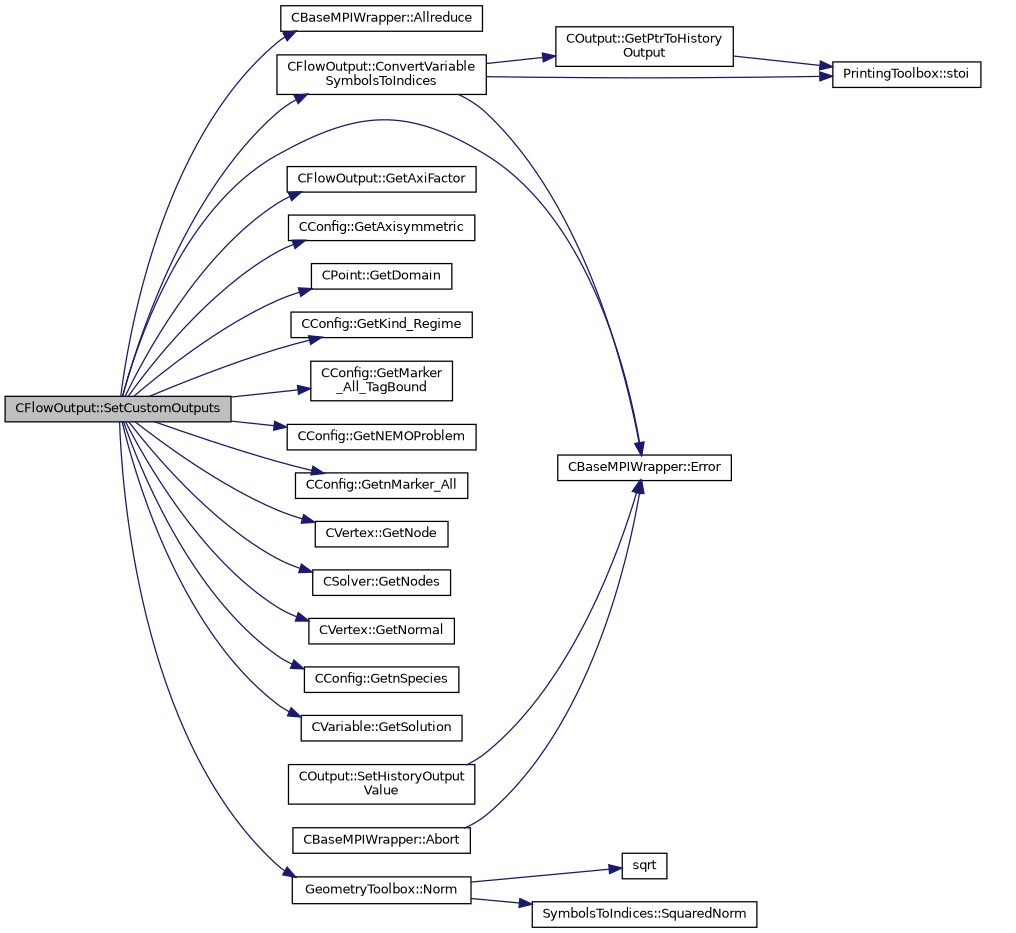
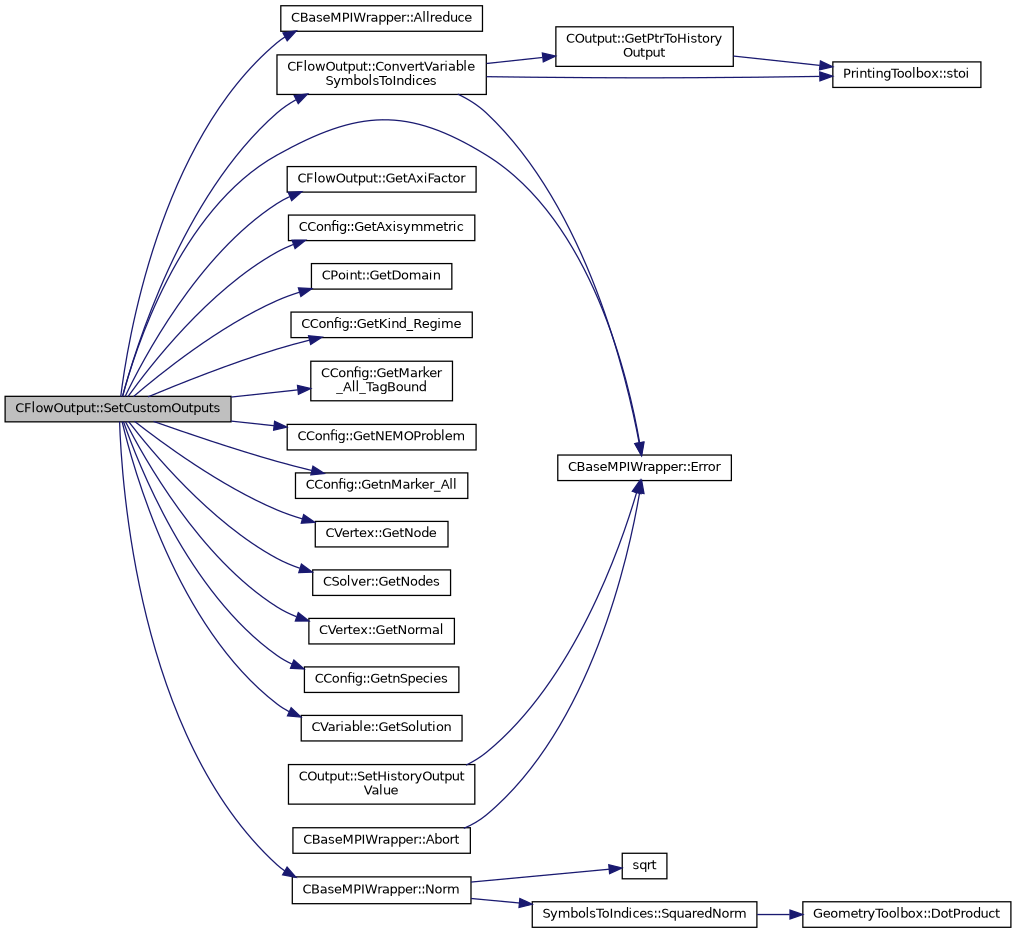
node "GeometryToolbox::Norm": label "GeometryToolbox::Norm" -> "CBaseMPIWrapper::Norm"
node "GeometryToolbox::DotProduct": added
